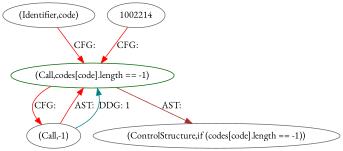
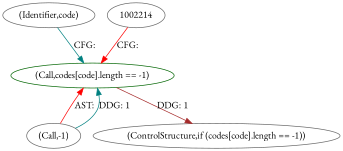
edge "(Identifier,code)" -> "(Call,codes[code].length == -1)": color red -> teal
edge "(Call,codes[code].length == -1)" -> "(Call,-1)": removed, label "CFG:"
edge "(Call,codes[code].length == -1)" -> "(ControlStructure,if (codes[code].length == -1))": label "AST: " -> "DDG: 1"
